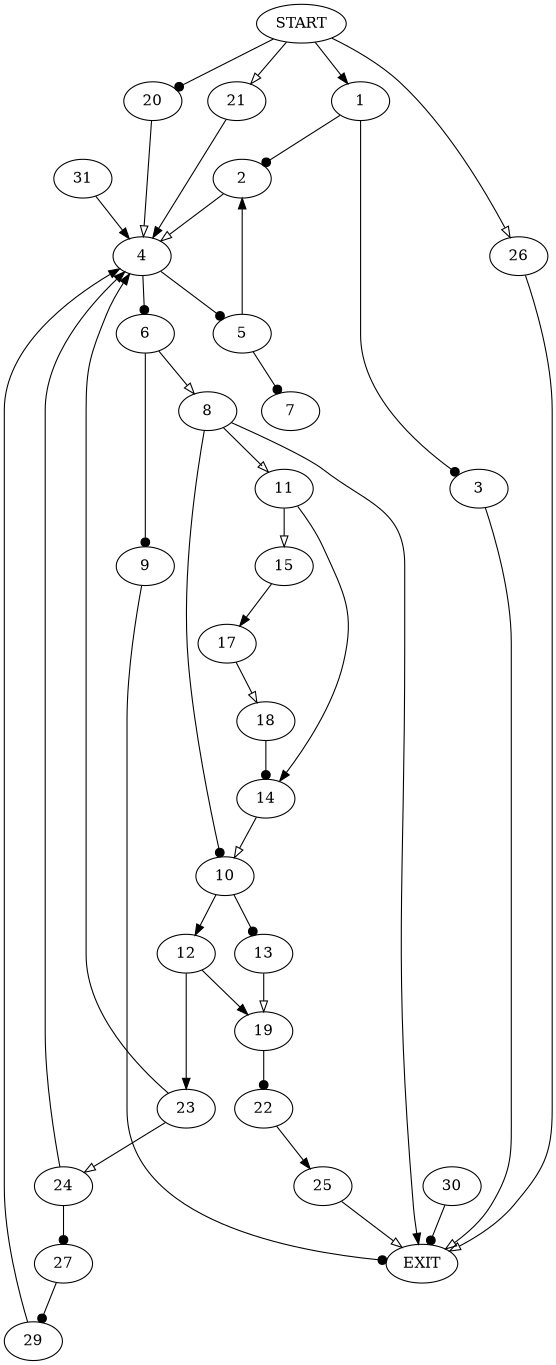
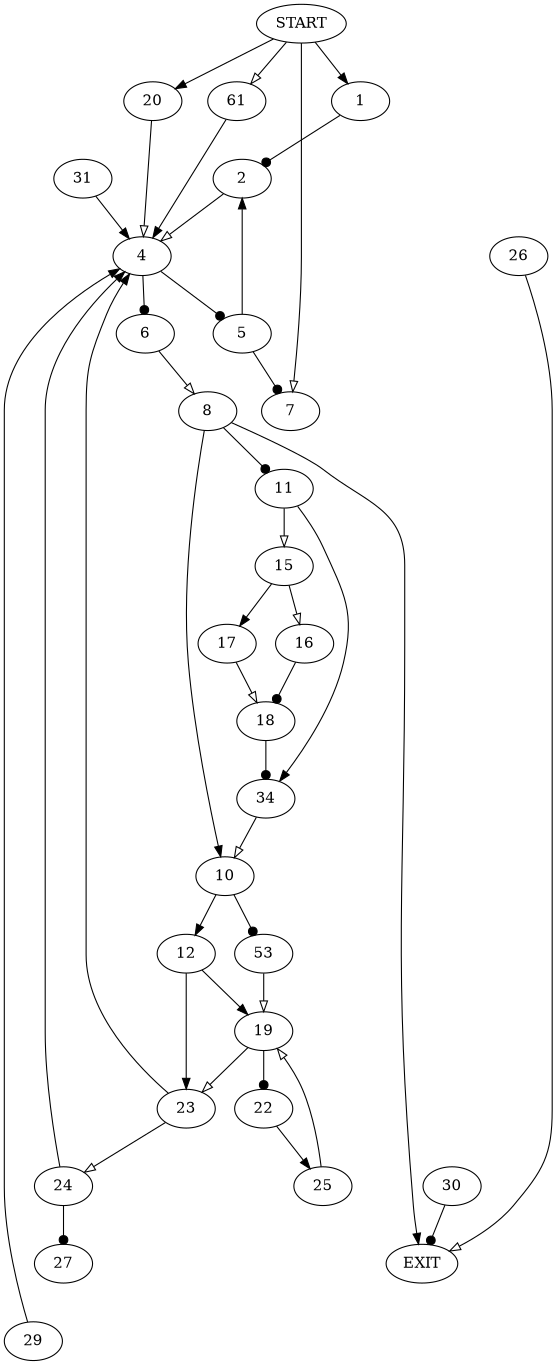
edge "START" -> "20": arrowhead dot -> normal
node "21": label "21" -> "61"
edge "START" -> "26": now "START" -> "7"
edge "8" -> "11": arrowhead onormal -> dot
node "3": removed
node "9": removed
edge "8" -> "10": arrowhead dot -> normal
node "16": added
node "14": label "14" -> "34"
node "13": label "13" -> "53"
edge "19" -> "23": added
edge "25" -> "EXIT": now "25" -> "19"
edge "27" -> "29": removed
